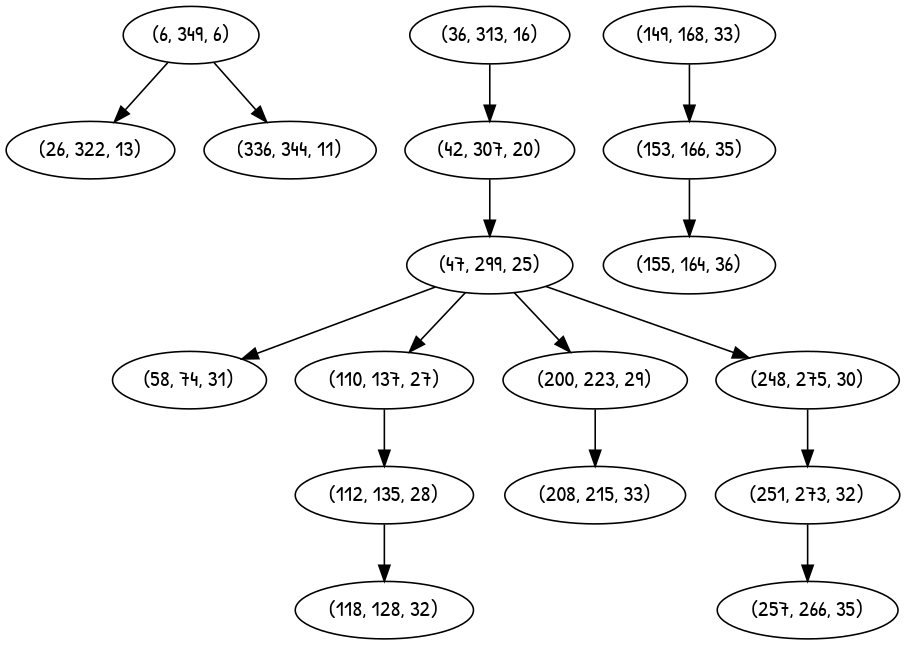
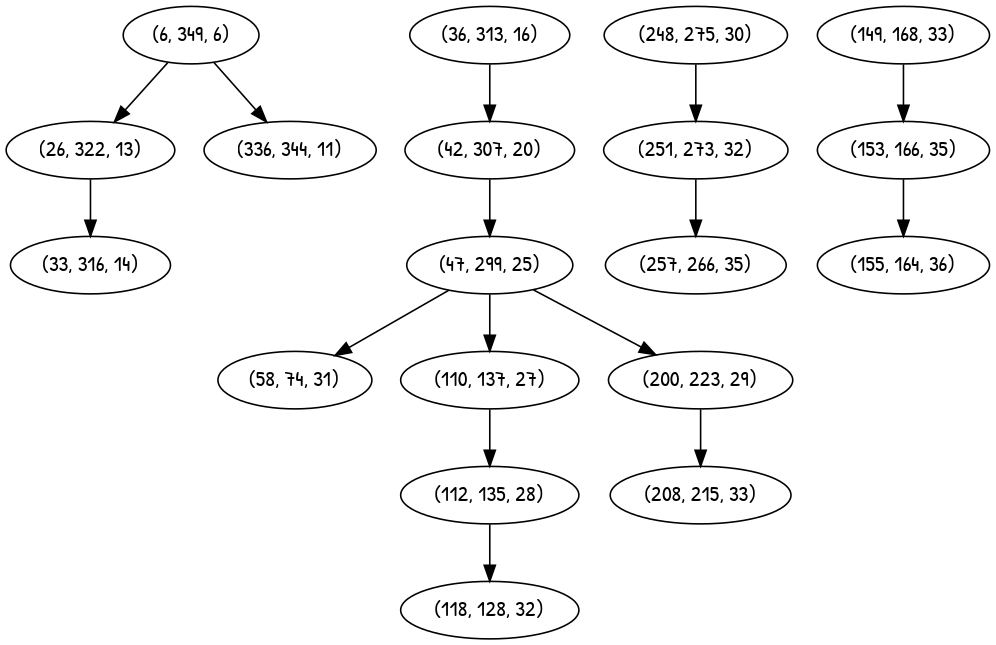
node "(33, 316, 14)": added
edge "(47, 299, 25)" -> "(248, 275, 30)": removed
